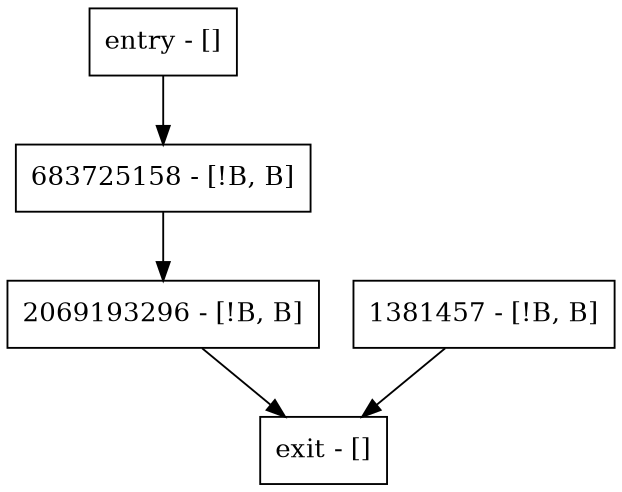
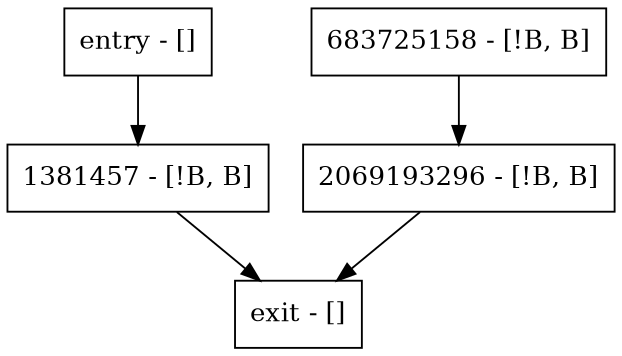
edge "entry - []" -> "683725158 - [!B, B]": now "entry - []" -> "1381457 - [!B, B]"
